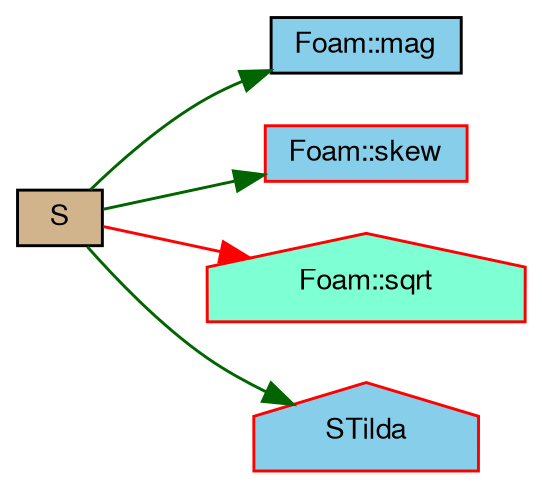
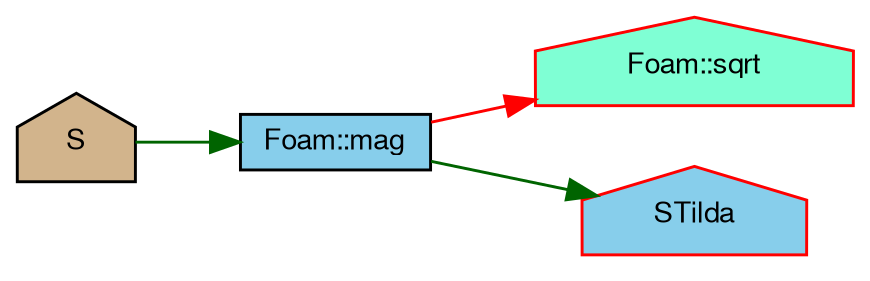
node "Foam::skew": removed
node "S": shape box -> house
edge "S" -> "Foam::sqrt": now "Foam::mag" -> "Foam::sqrt"
edge "S" -> "STilda": now "Foam::mag" -> "STilda"
